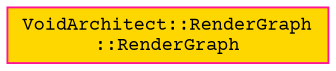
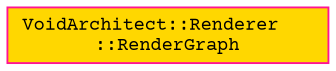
node "VoidArchitect::RenderGraph ::RenderGraph": label "VoidArchitect::RenderGraph ::RenderGraph" -> "VoidArchitect::Renderer ::RenderGraph"
